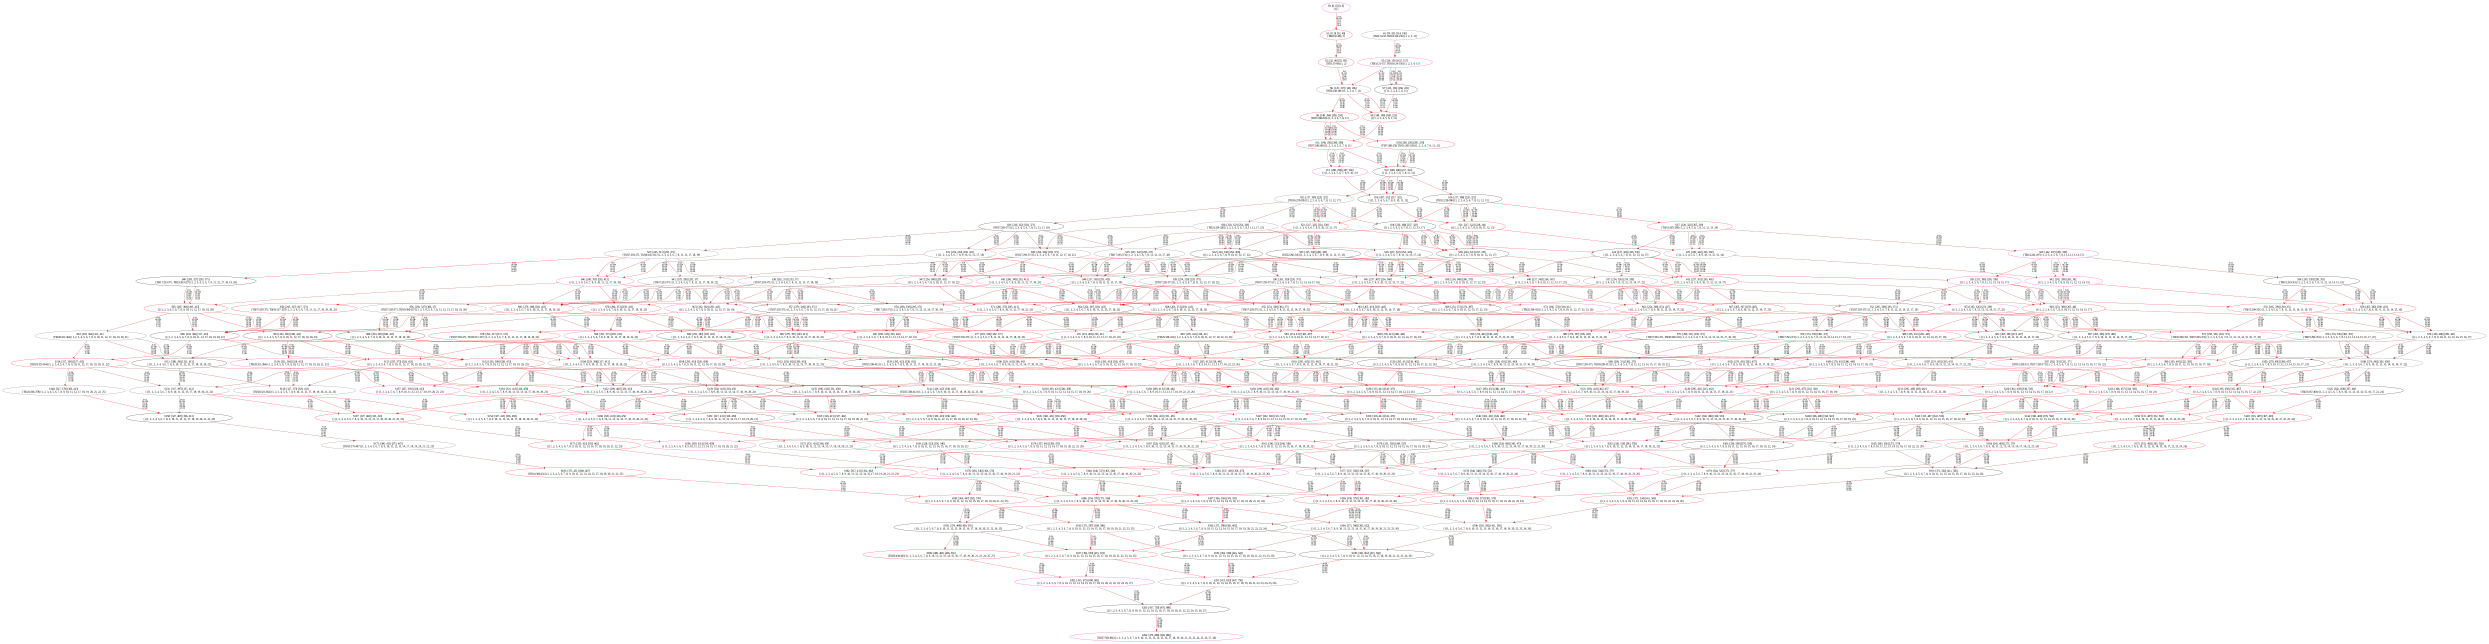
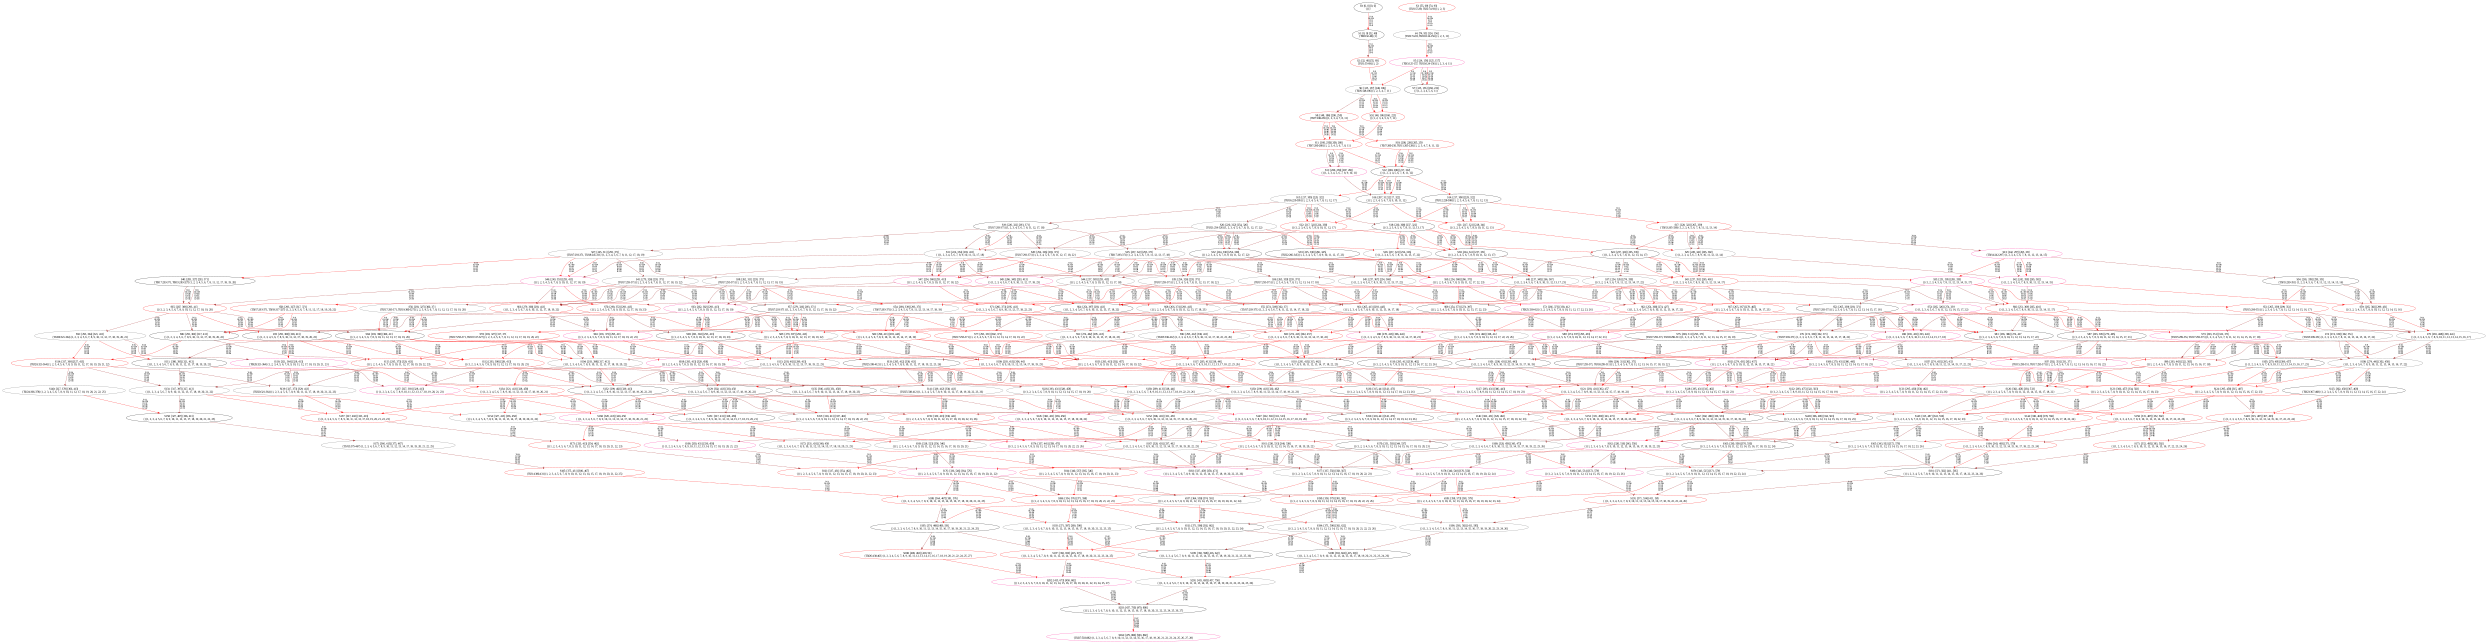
node "S0: [0, 0] [0, 0] {}{}": color deeppink -> black
node "S3: [55, 69] [74, 93] {T0J1:55-69, T0J2:74-93}{1, 2, 3}": added
node "S1: [0, 0] [32, 40] {T0J0:32-40}{1}": color red -> black
edge "S7: [125, 156] [160, 222] {}{1, 2, 3, 4, 5, 6, 11}" -> "S9: [148, 186] [160, 223] {}{1, 2, 3, 4, 5, 6, 7, 11}": removed, label "T0 J6 DL=1500 ES=125 LS=156 EF=149 LF=186"
